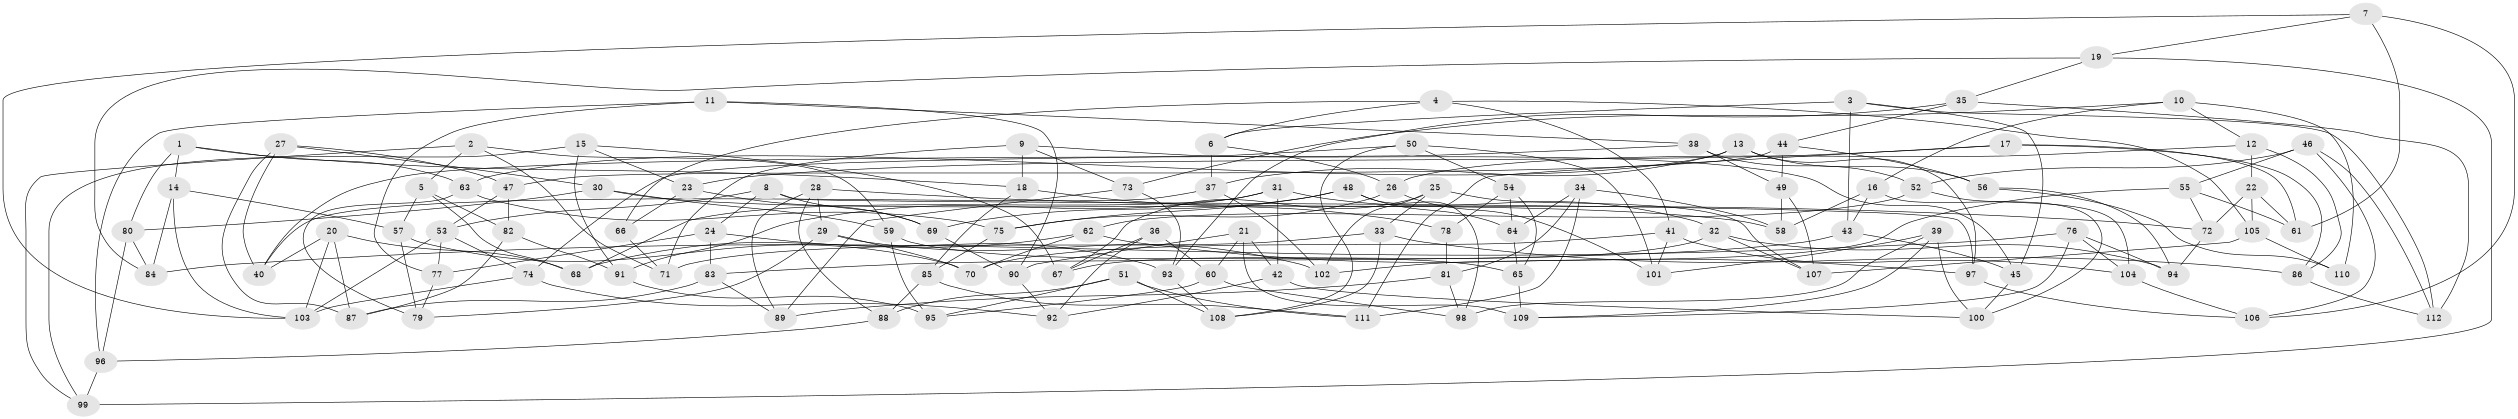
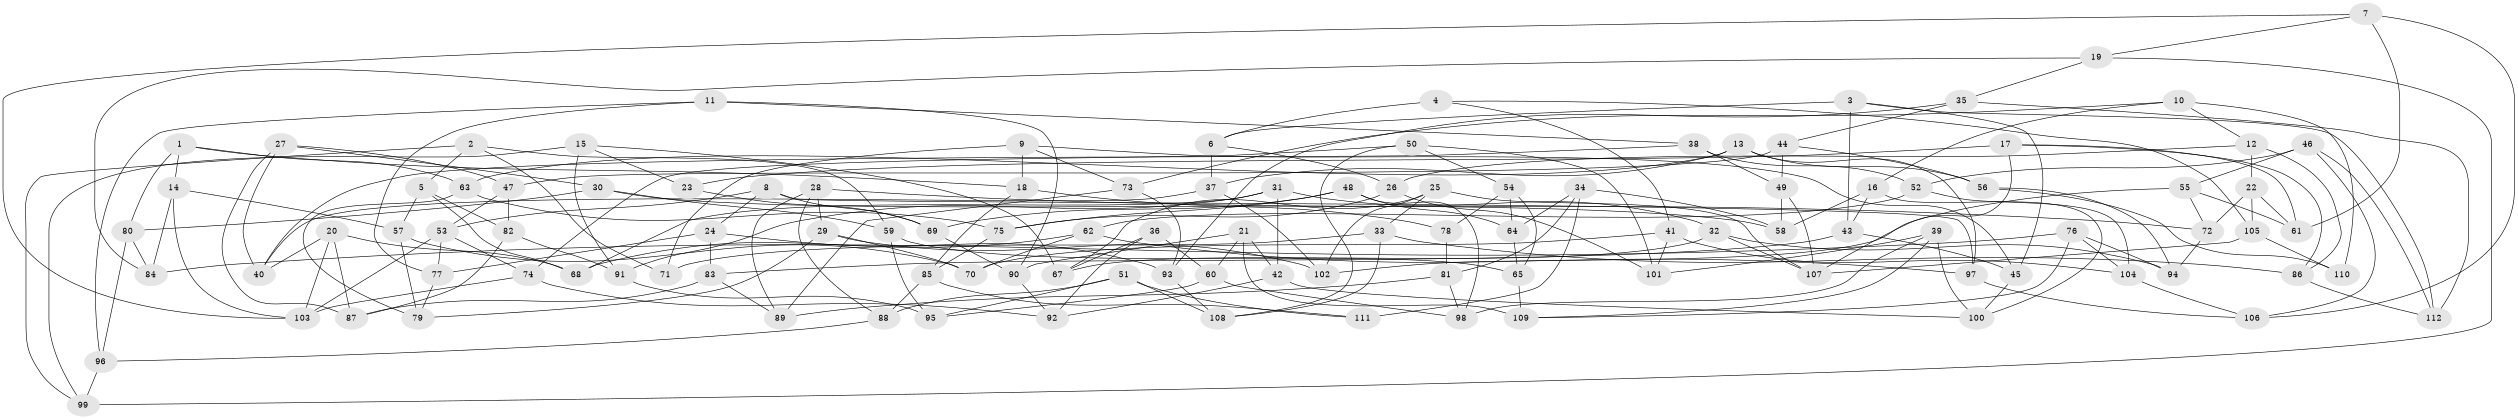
edge "17" -- "111": now "17" -- "107"
node "66": removed
